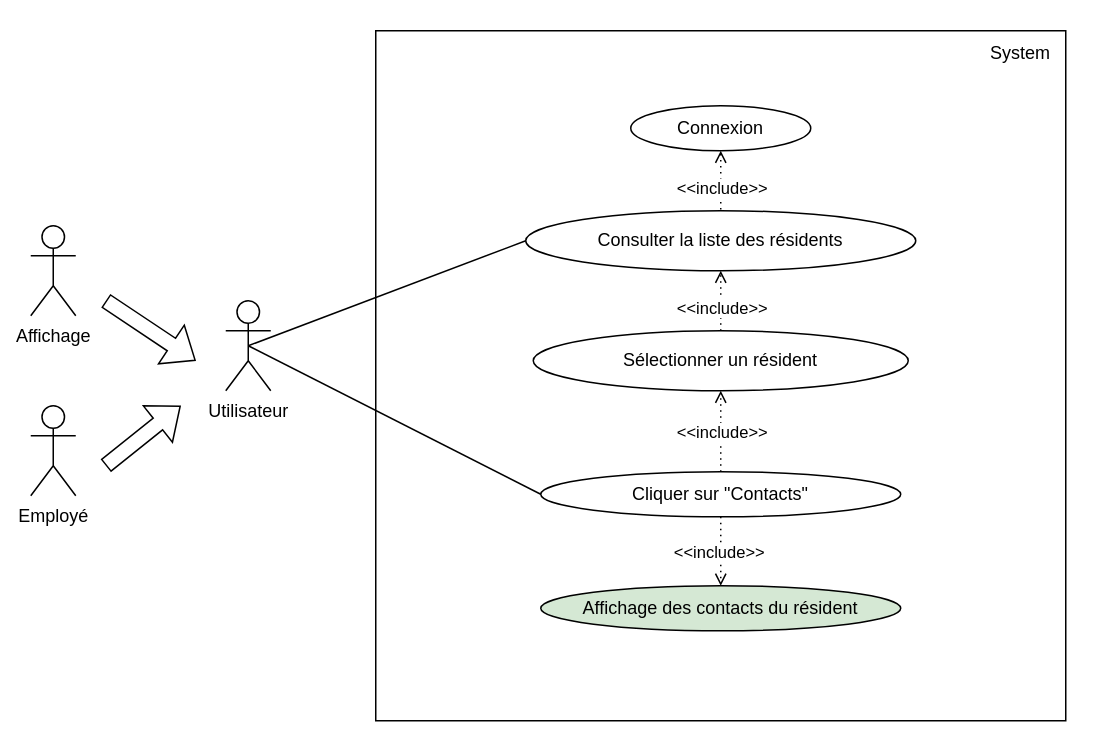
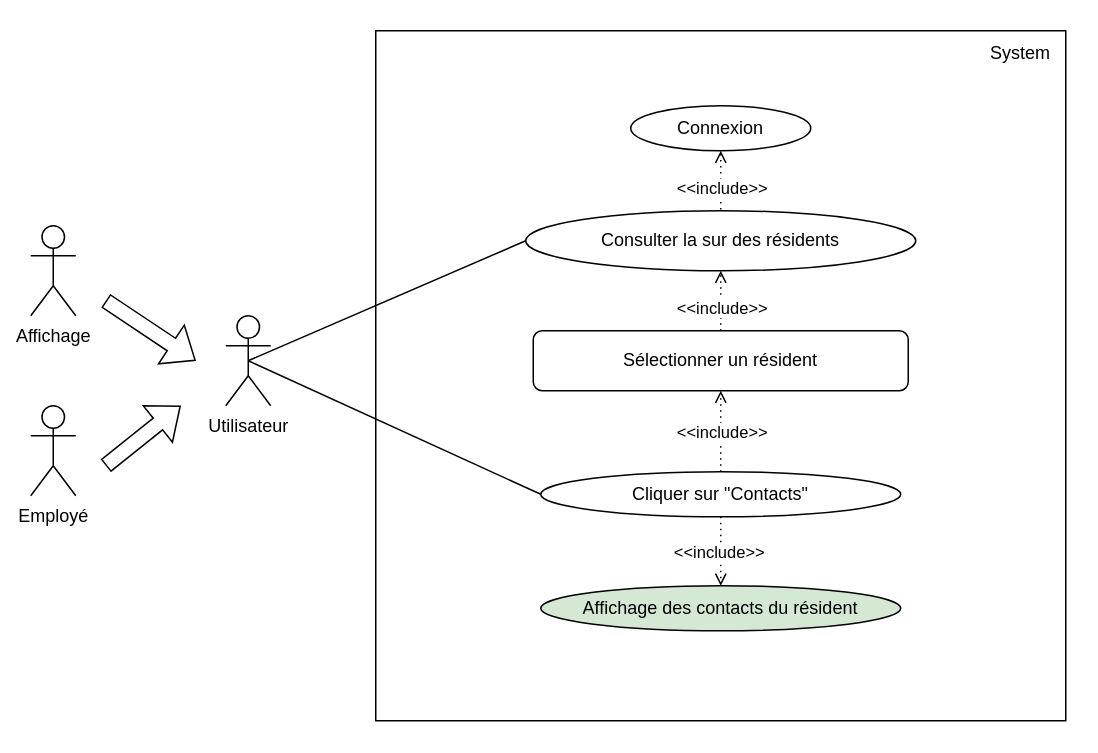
node "Consulter la liste des résidents": label "Consulter la liste des résidents" -> "Consulter la sur des résidents"
node "Utilisateur": moved (248, 346) -> (248, 361)
node "Sélectionner un résident": shape ellipse -> rounded rectangle
